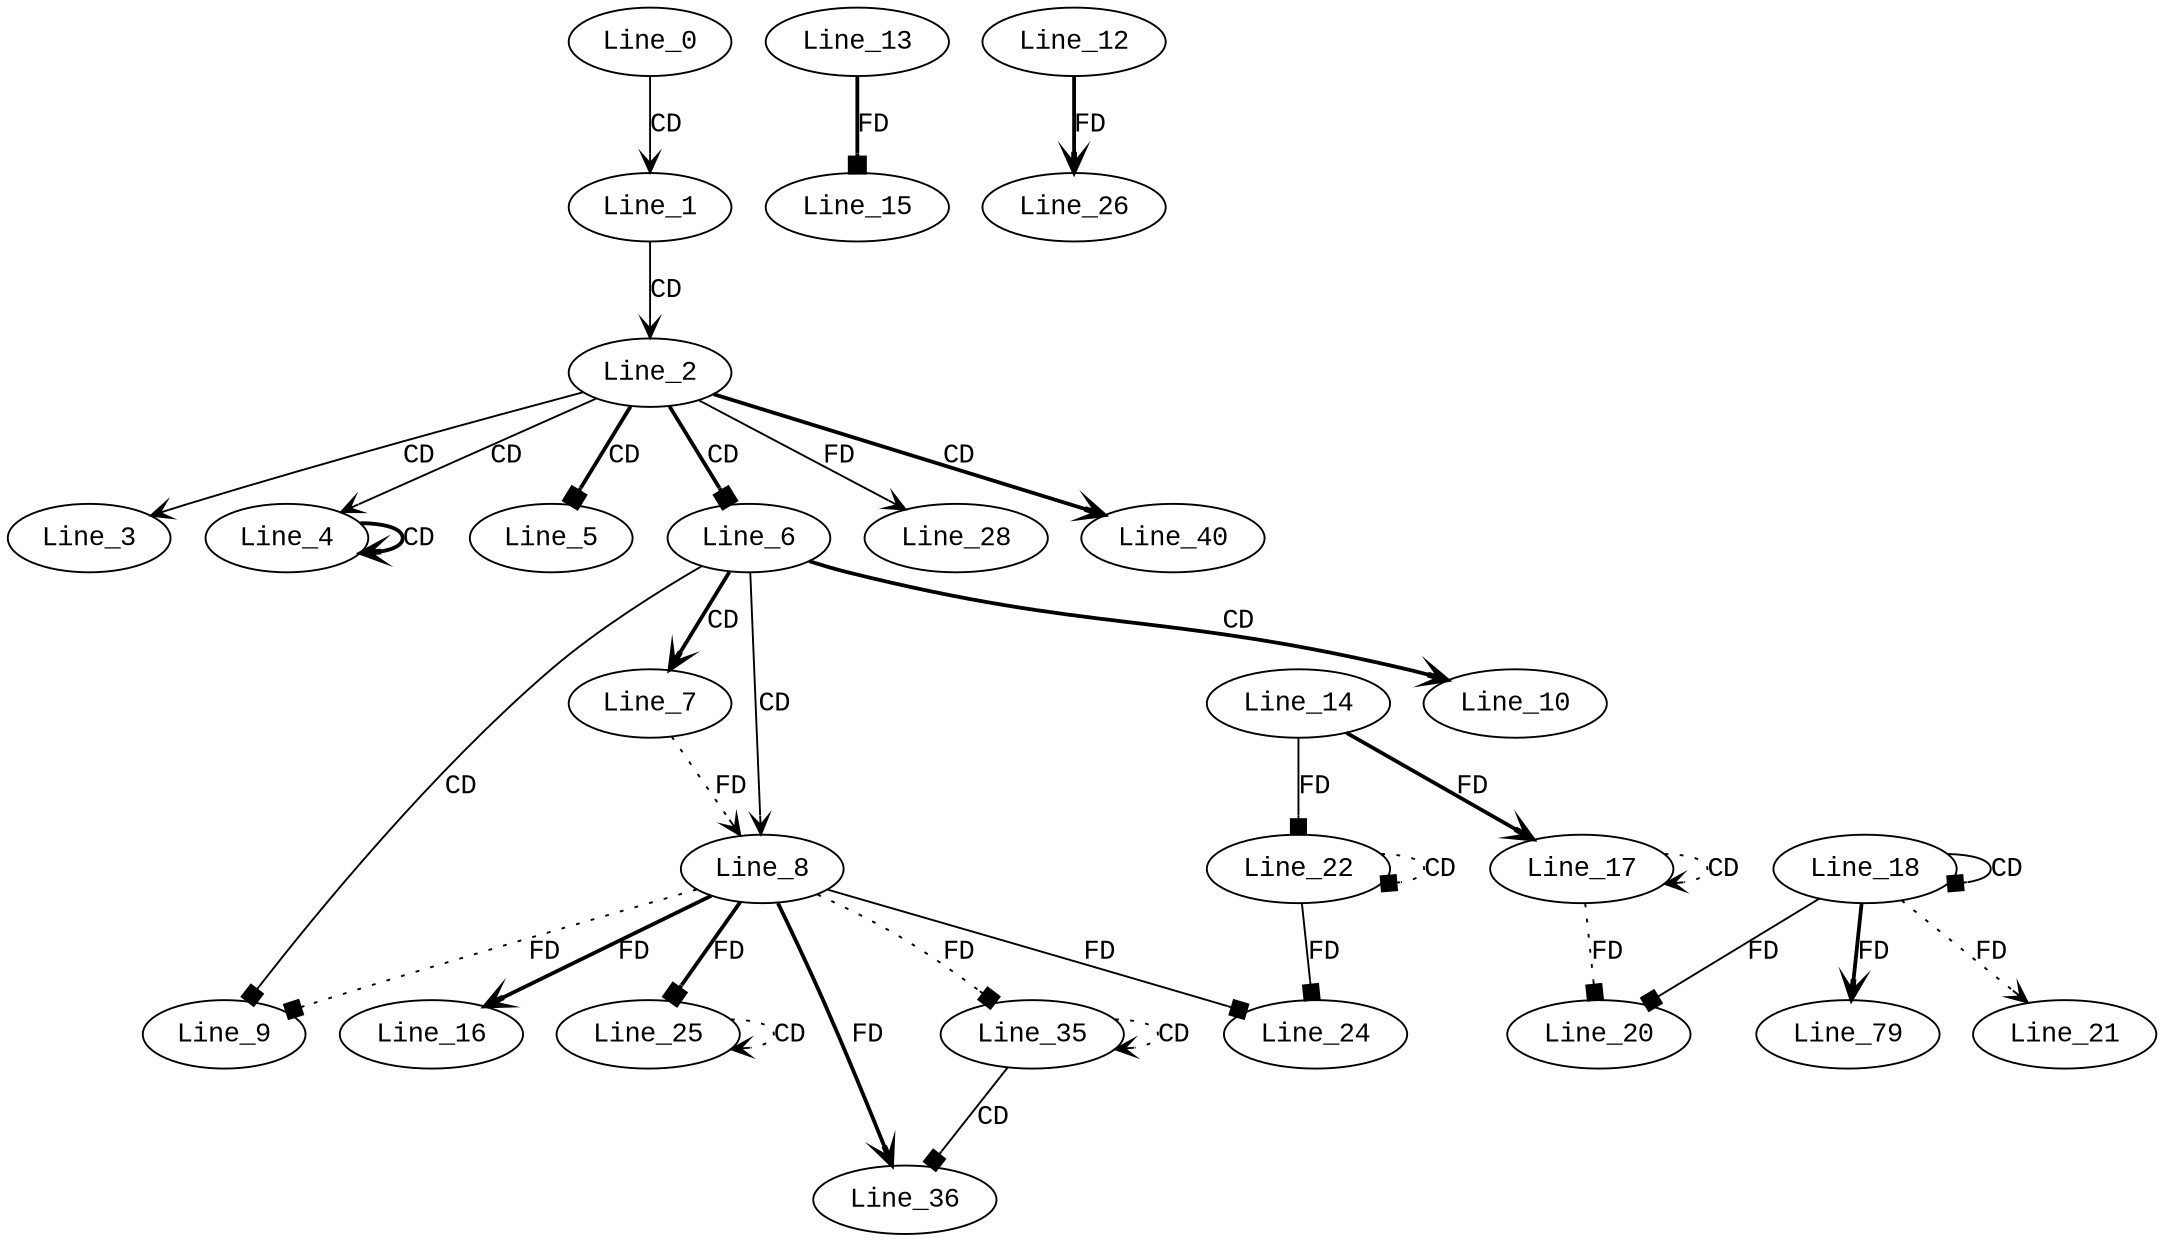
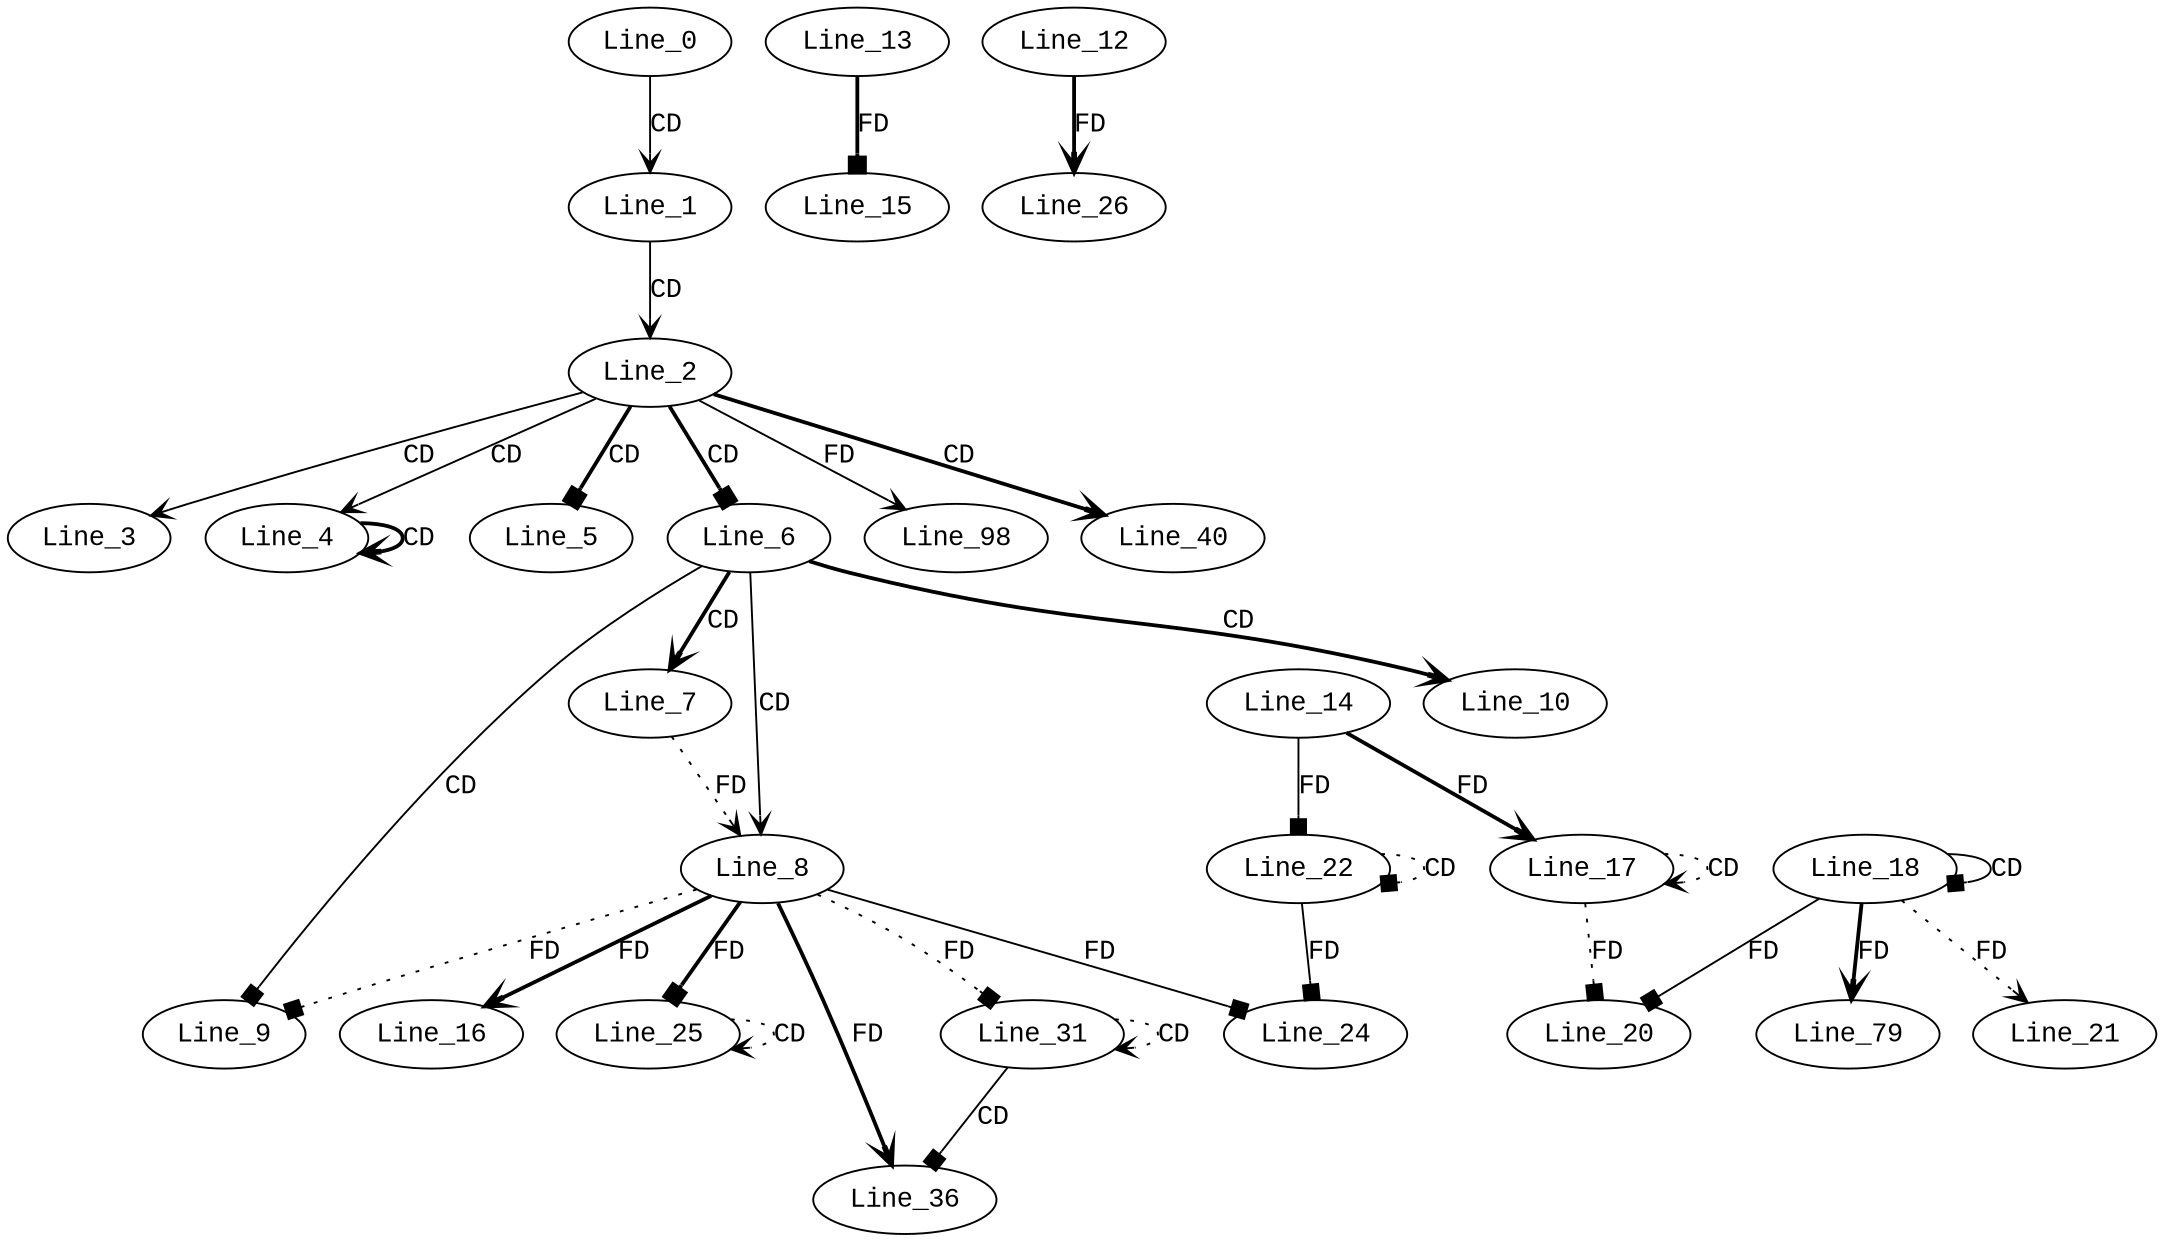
node "Line_28": label "Line_28" -> "Line_98"
node "Line_35": label "Line_35" -> "Line_31"
